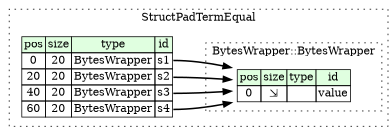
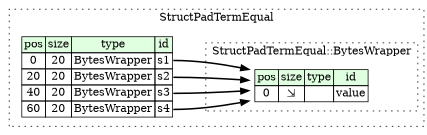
cluster "BytesWrapper::BytesWrapper": label "BytesWrapper::BytesWrapper" -> "StructPadTermEqual::BytesWrapper"
